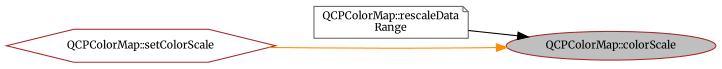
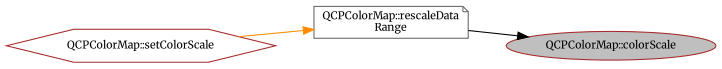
edge "QCPColorMap::setColorScale" -> "QCPColorMap::colorScale": now "QCPColorMap::setColorScale" -> "QCPColorMap::rescaleData Range"
